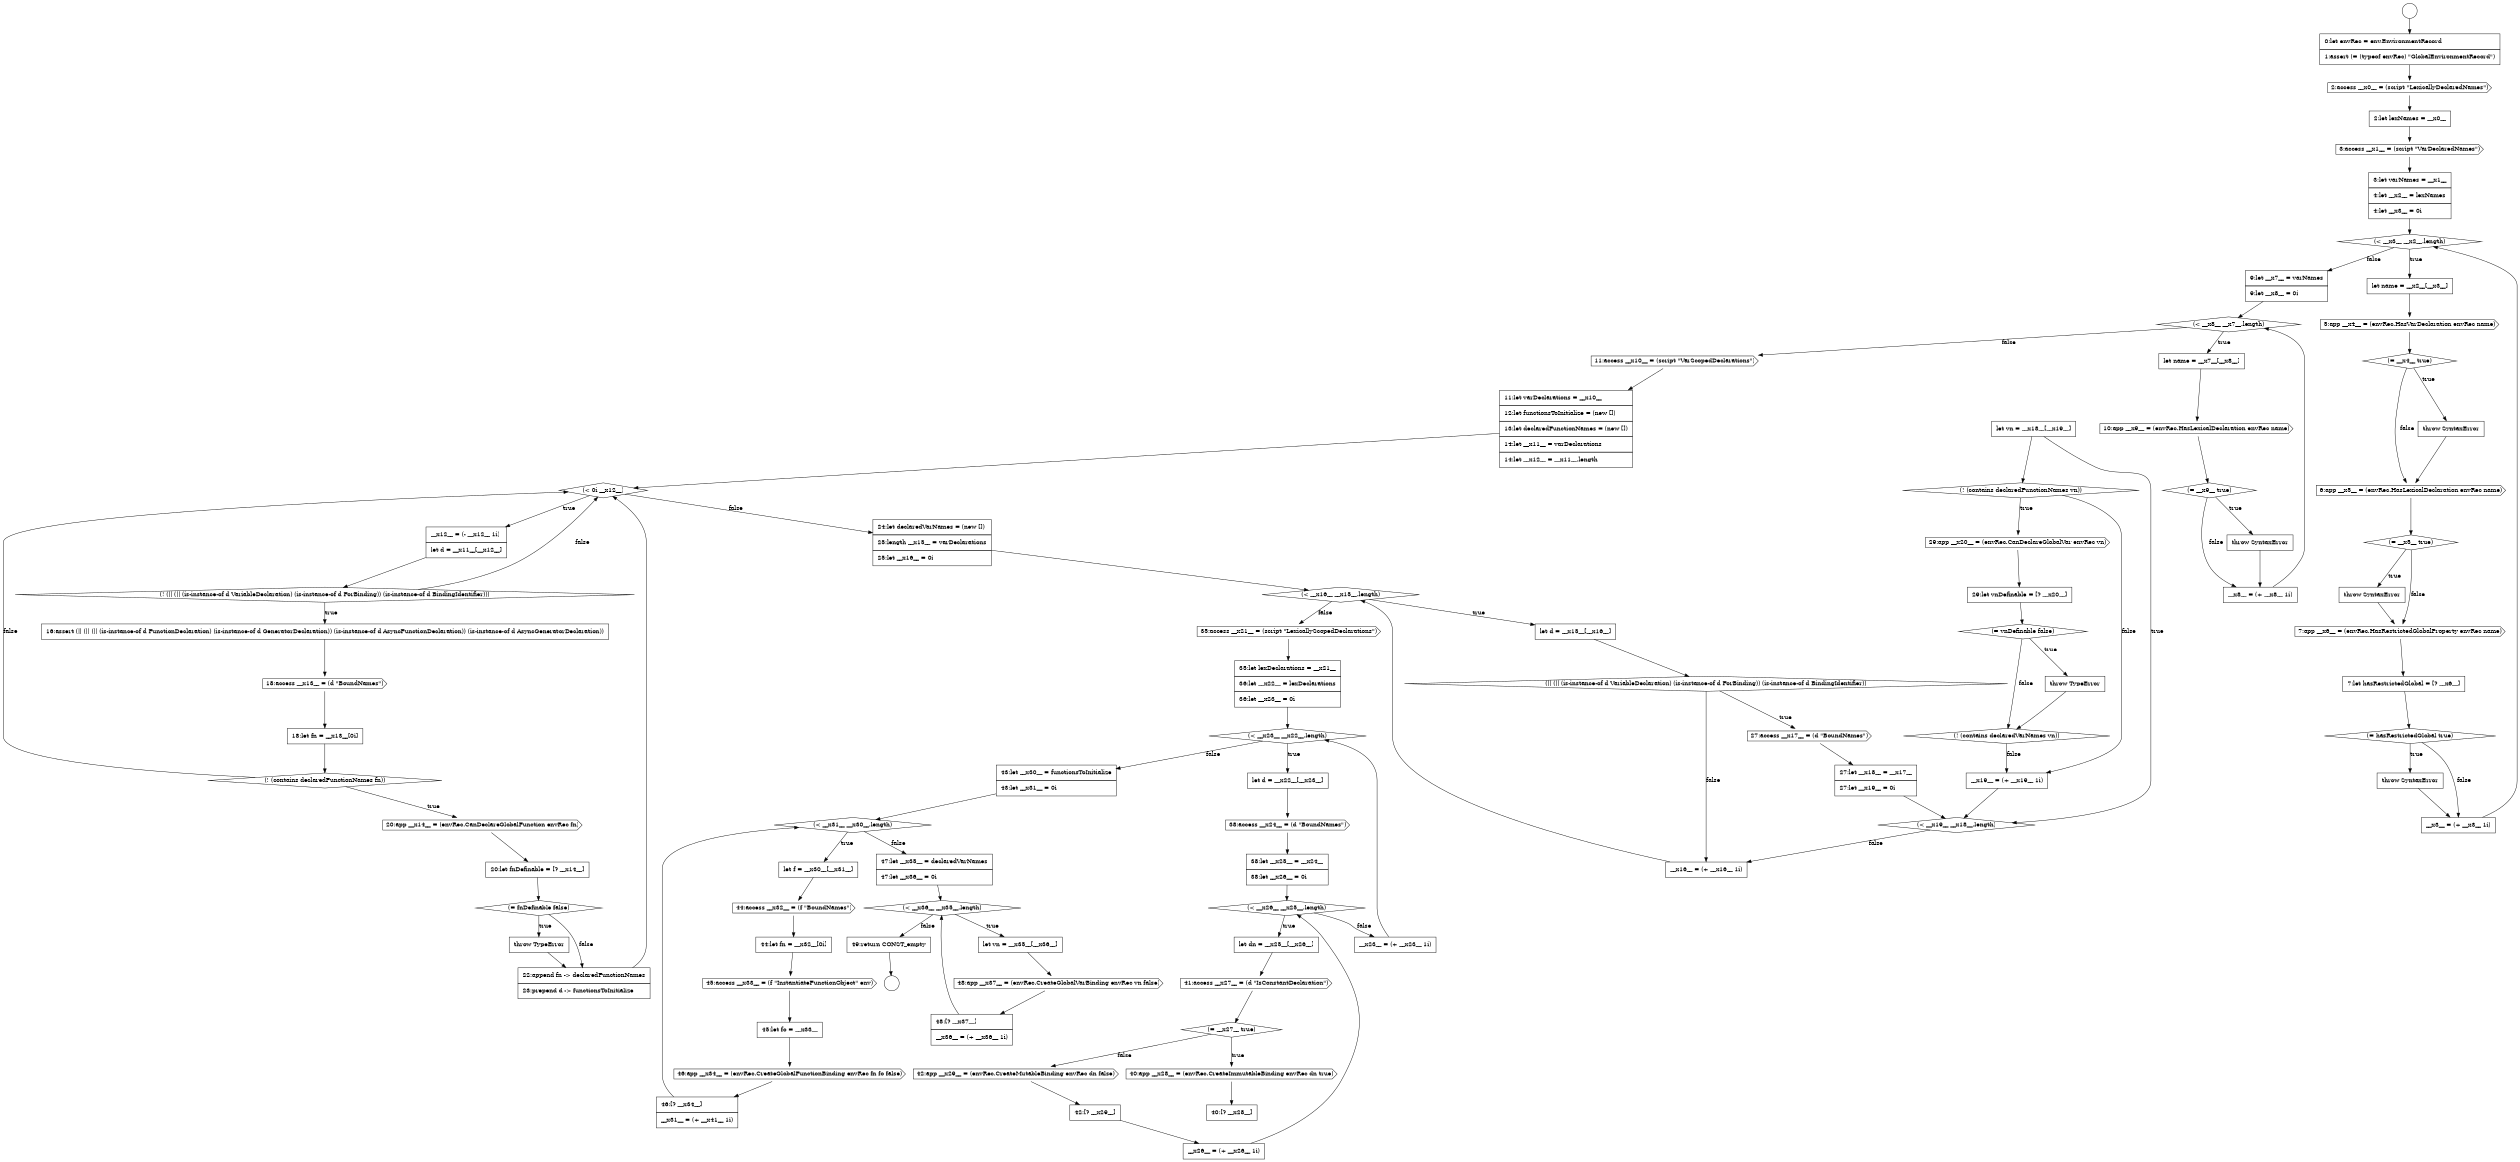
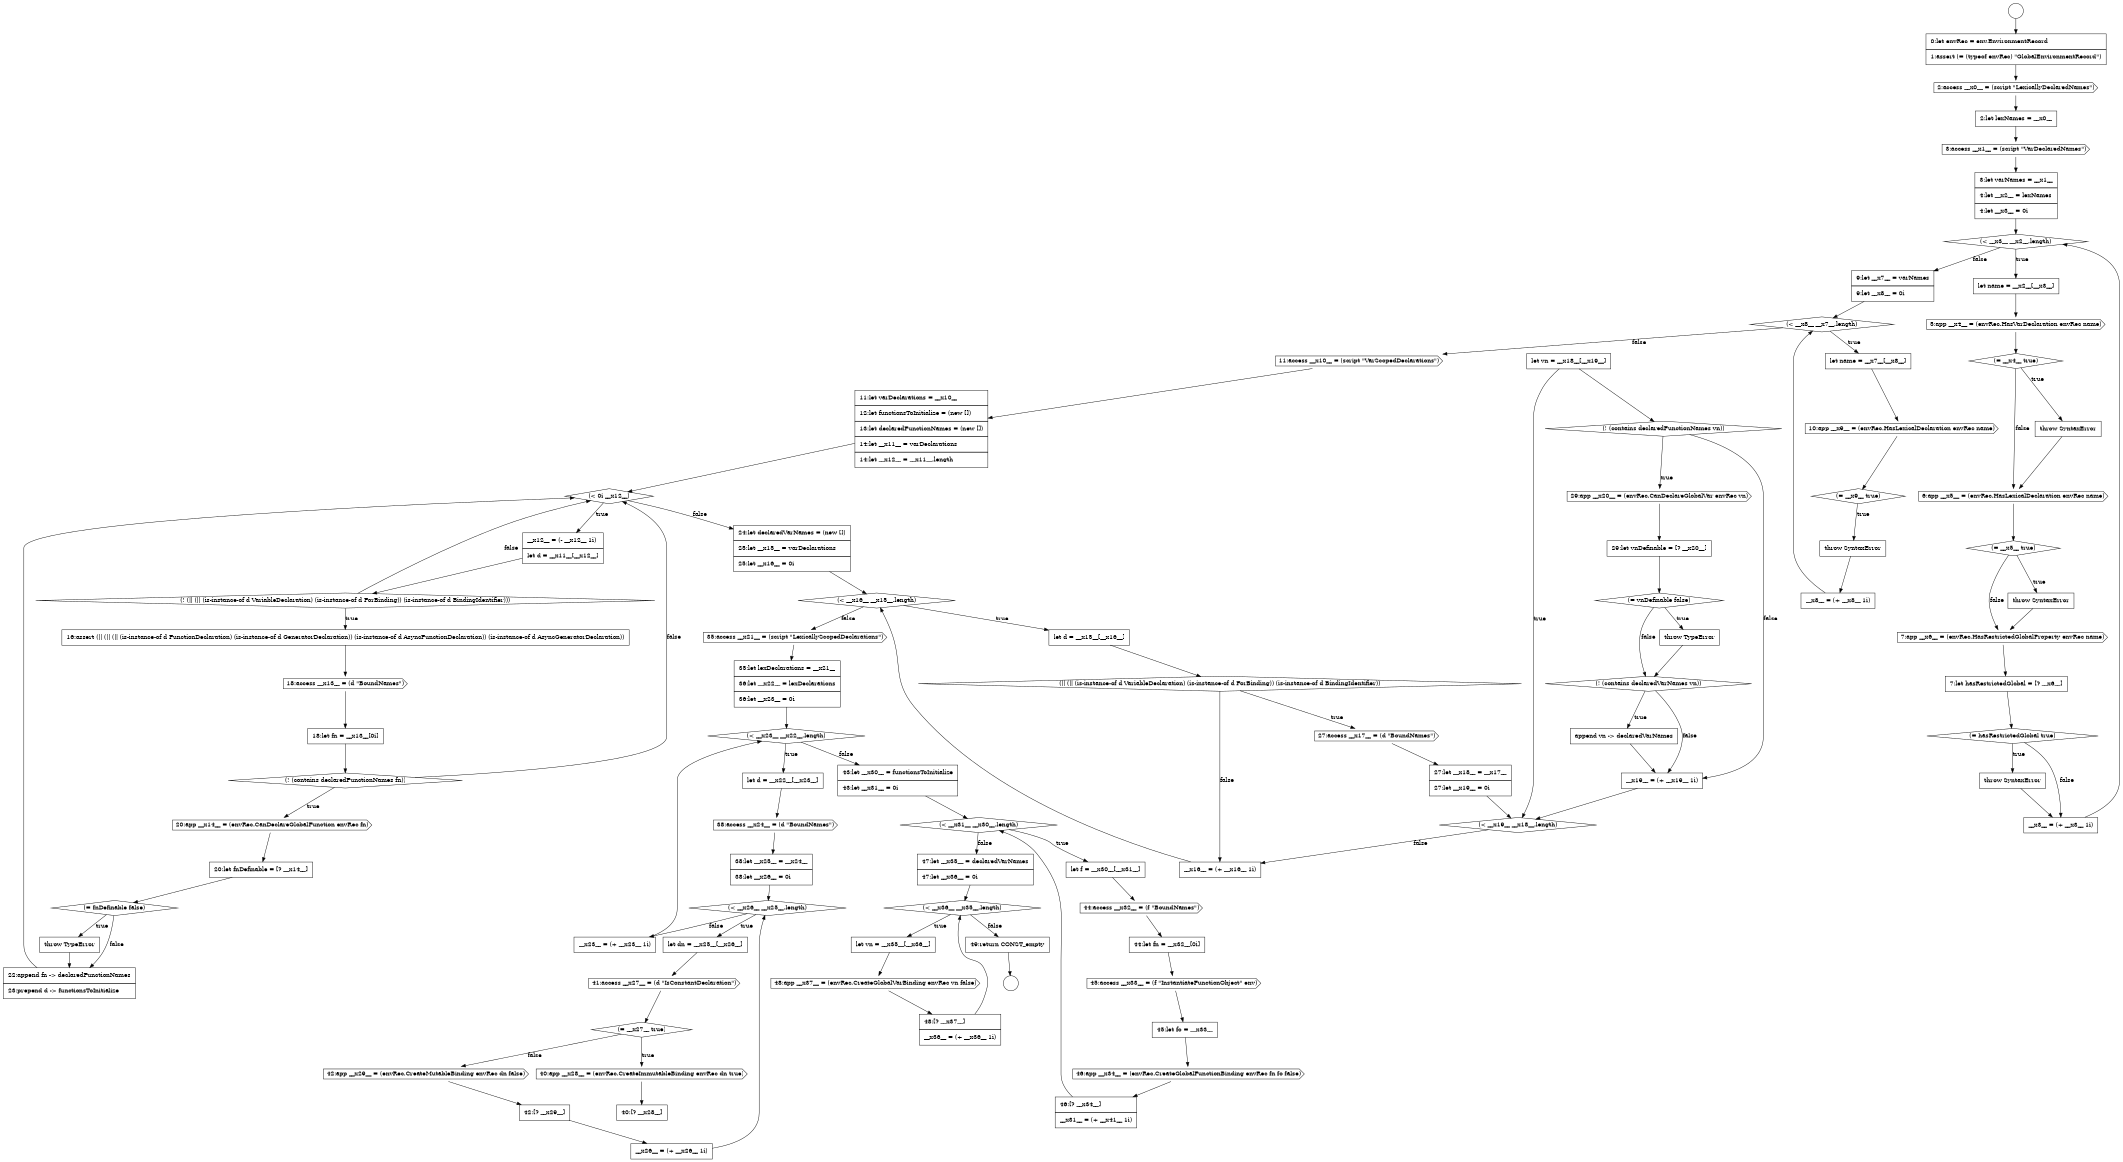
node "24:let declaredVarNames = (new [])": text "25:length __x15__ = varDeclarations" -> "25:let __x15__ = varDeclarations"
edge "(= __x9__ true)" -> "__x8__ = (+ __x8__ 1i)": removed, label "false"
node "append vn -> declaredVarNames": added
